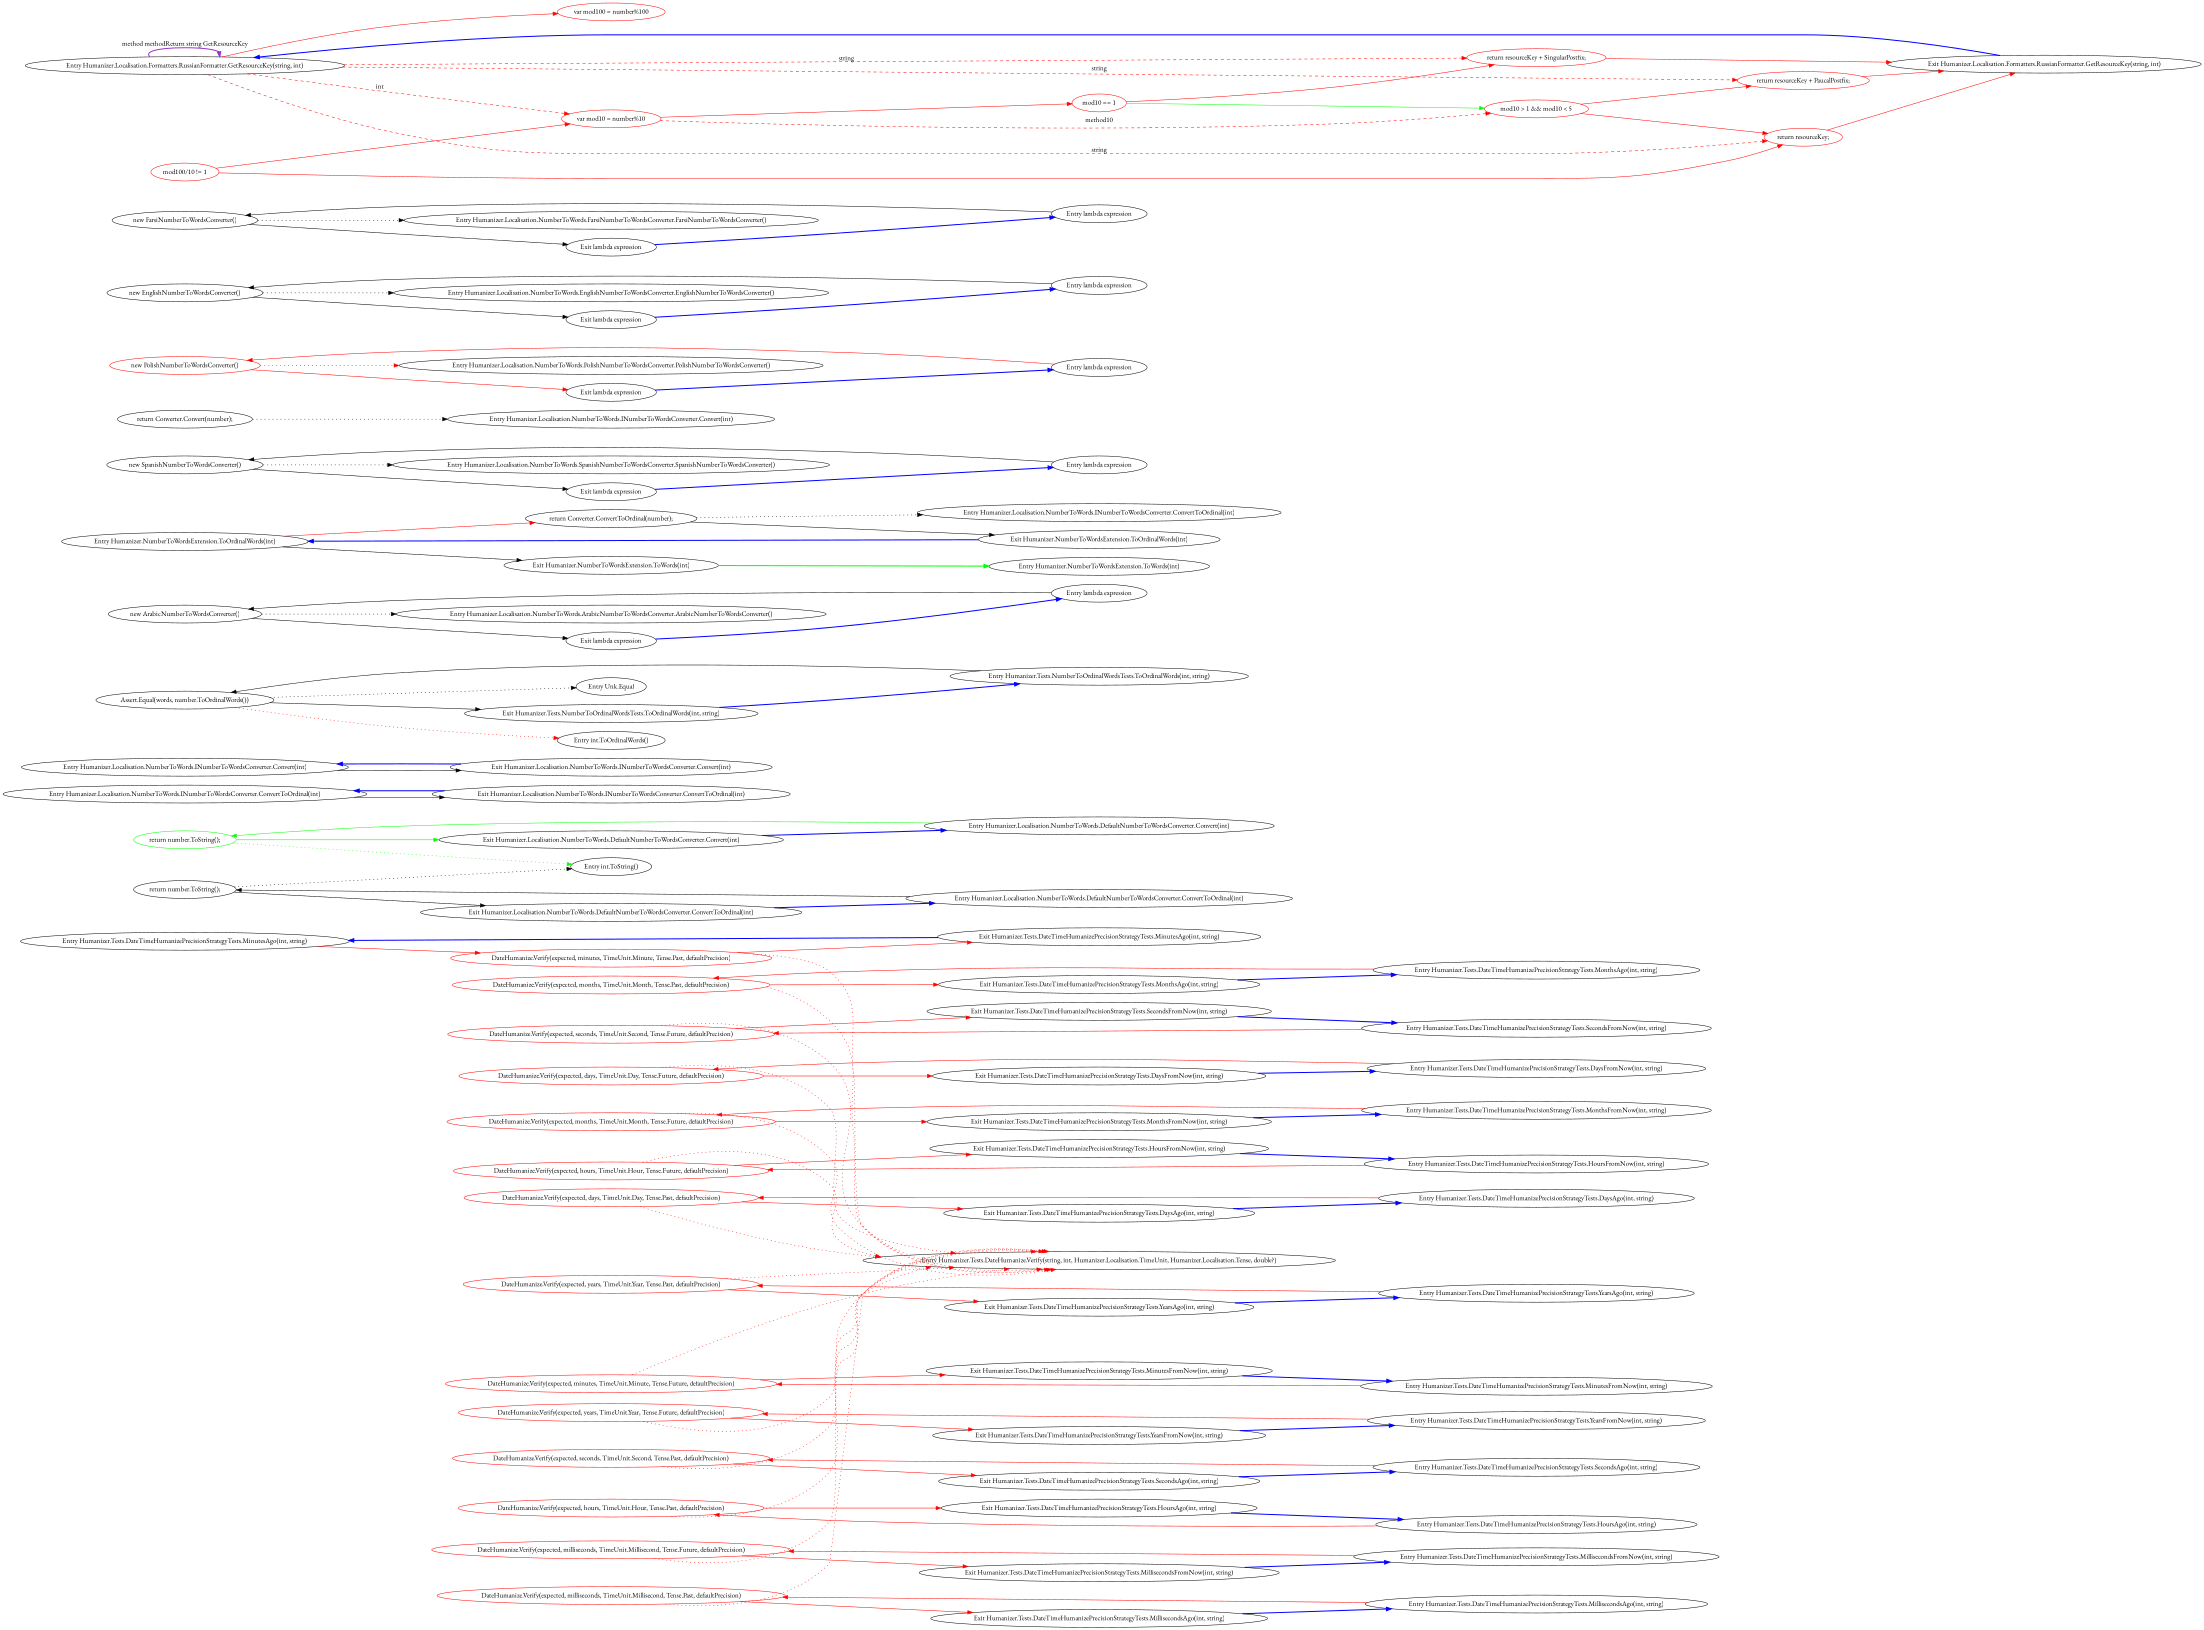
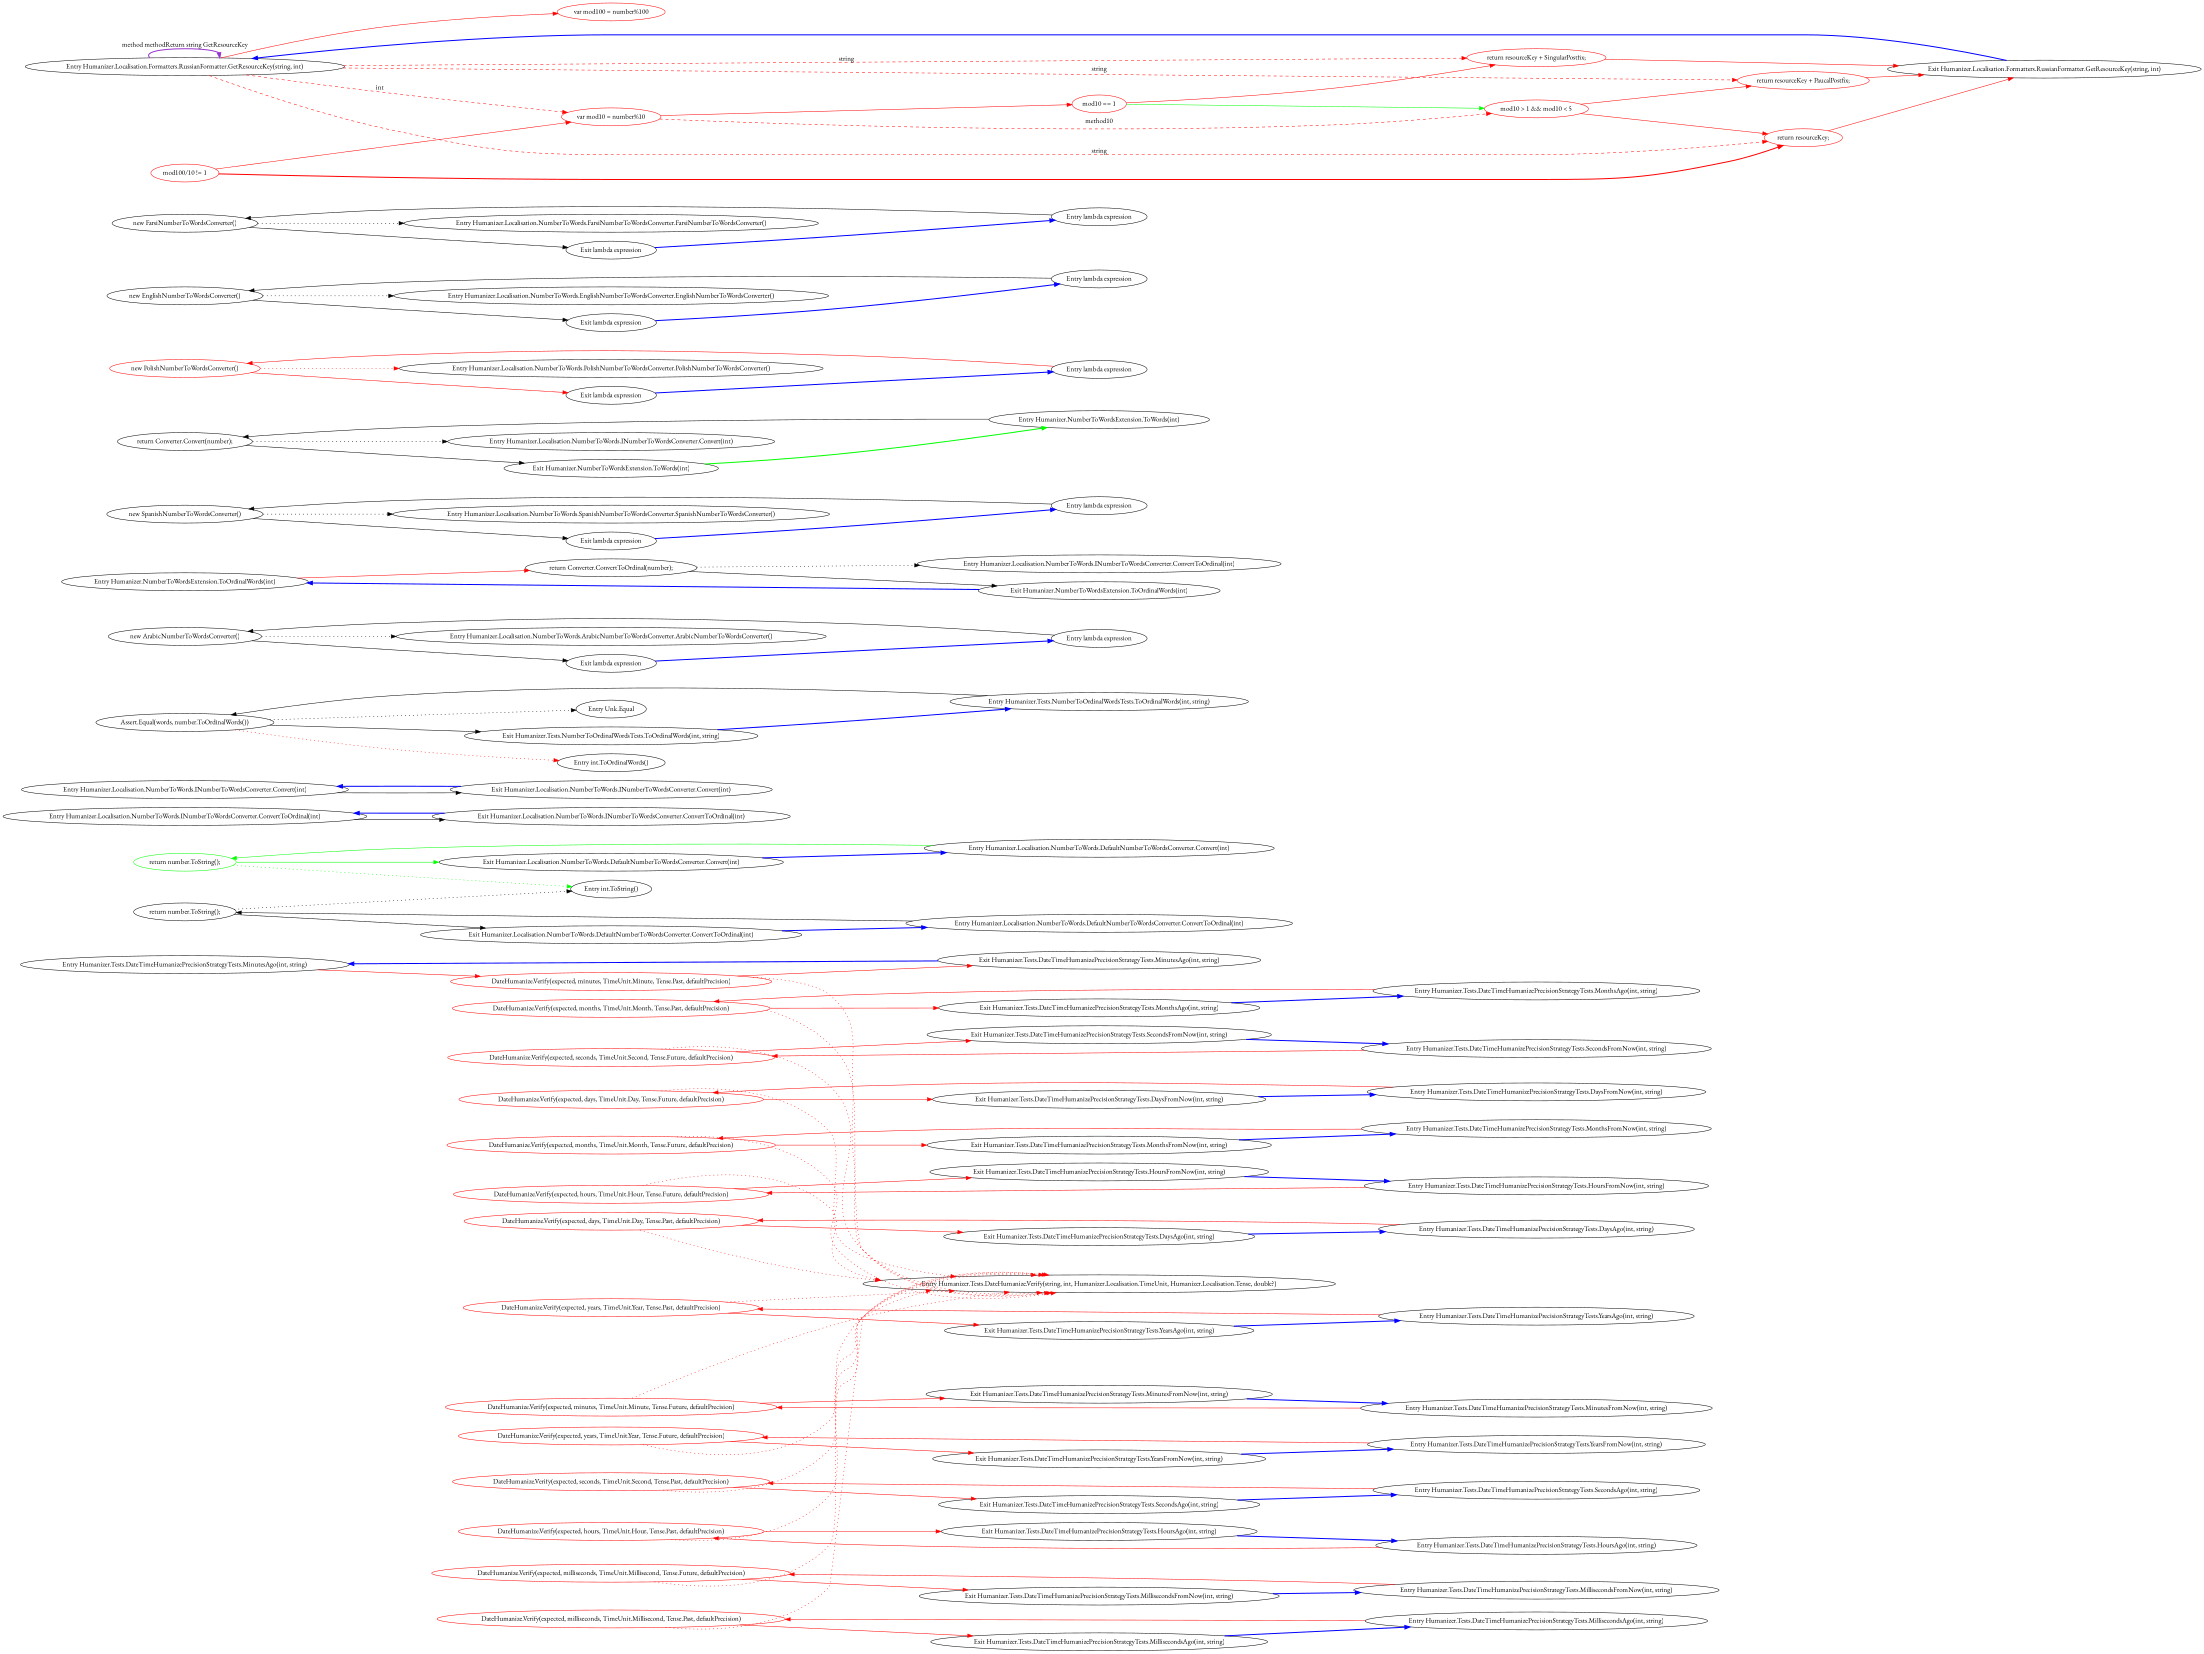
edge "mod100/10 != 1" -> "return resourceKey;": style solid -> bold
edge "Entry Humanizer.NumberToWordsExtension.ToWords(int)" -> "return Converter.Convert(number);": added
edge "Entry Humanizer.NumberToWordsExtension.ToOrdinalWords(int)" -> "Exit Humanizer.NumberToWordsExtension.ToWords(int)": now "return Converter.Convert(number);" -> "Exit Humanizer.NumberToWordsExtension.ToWords(int)"
